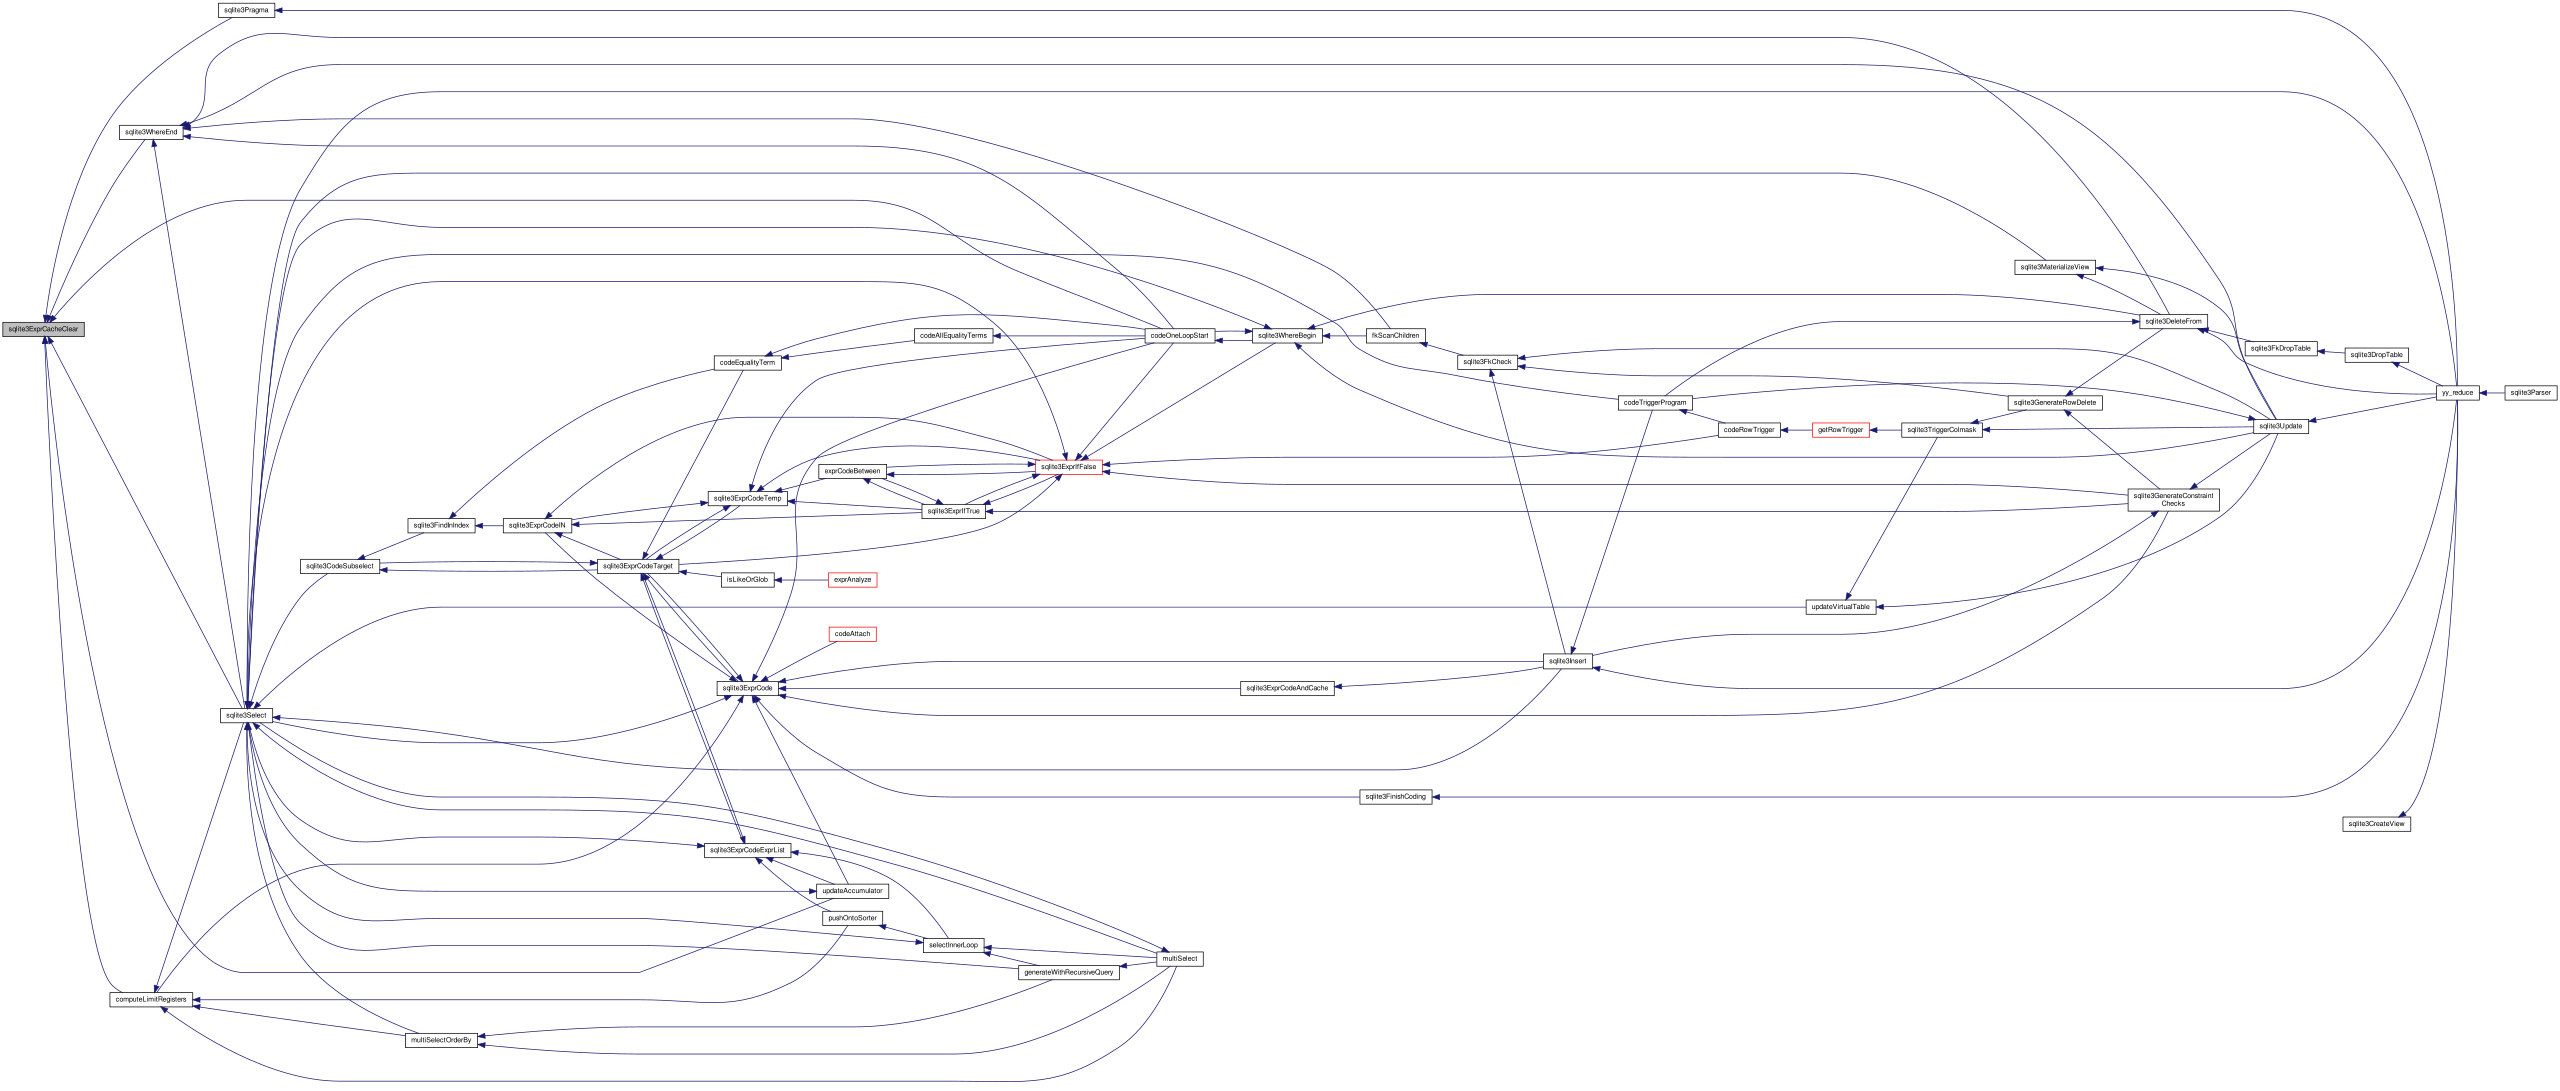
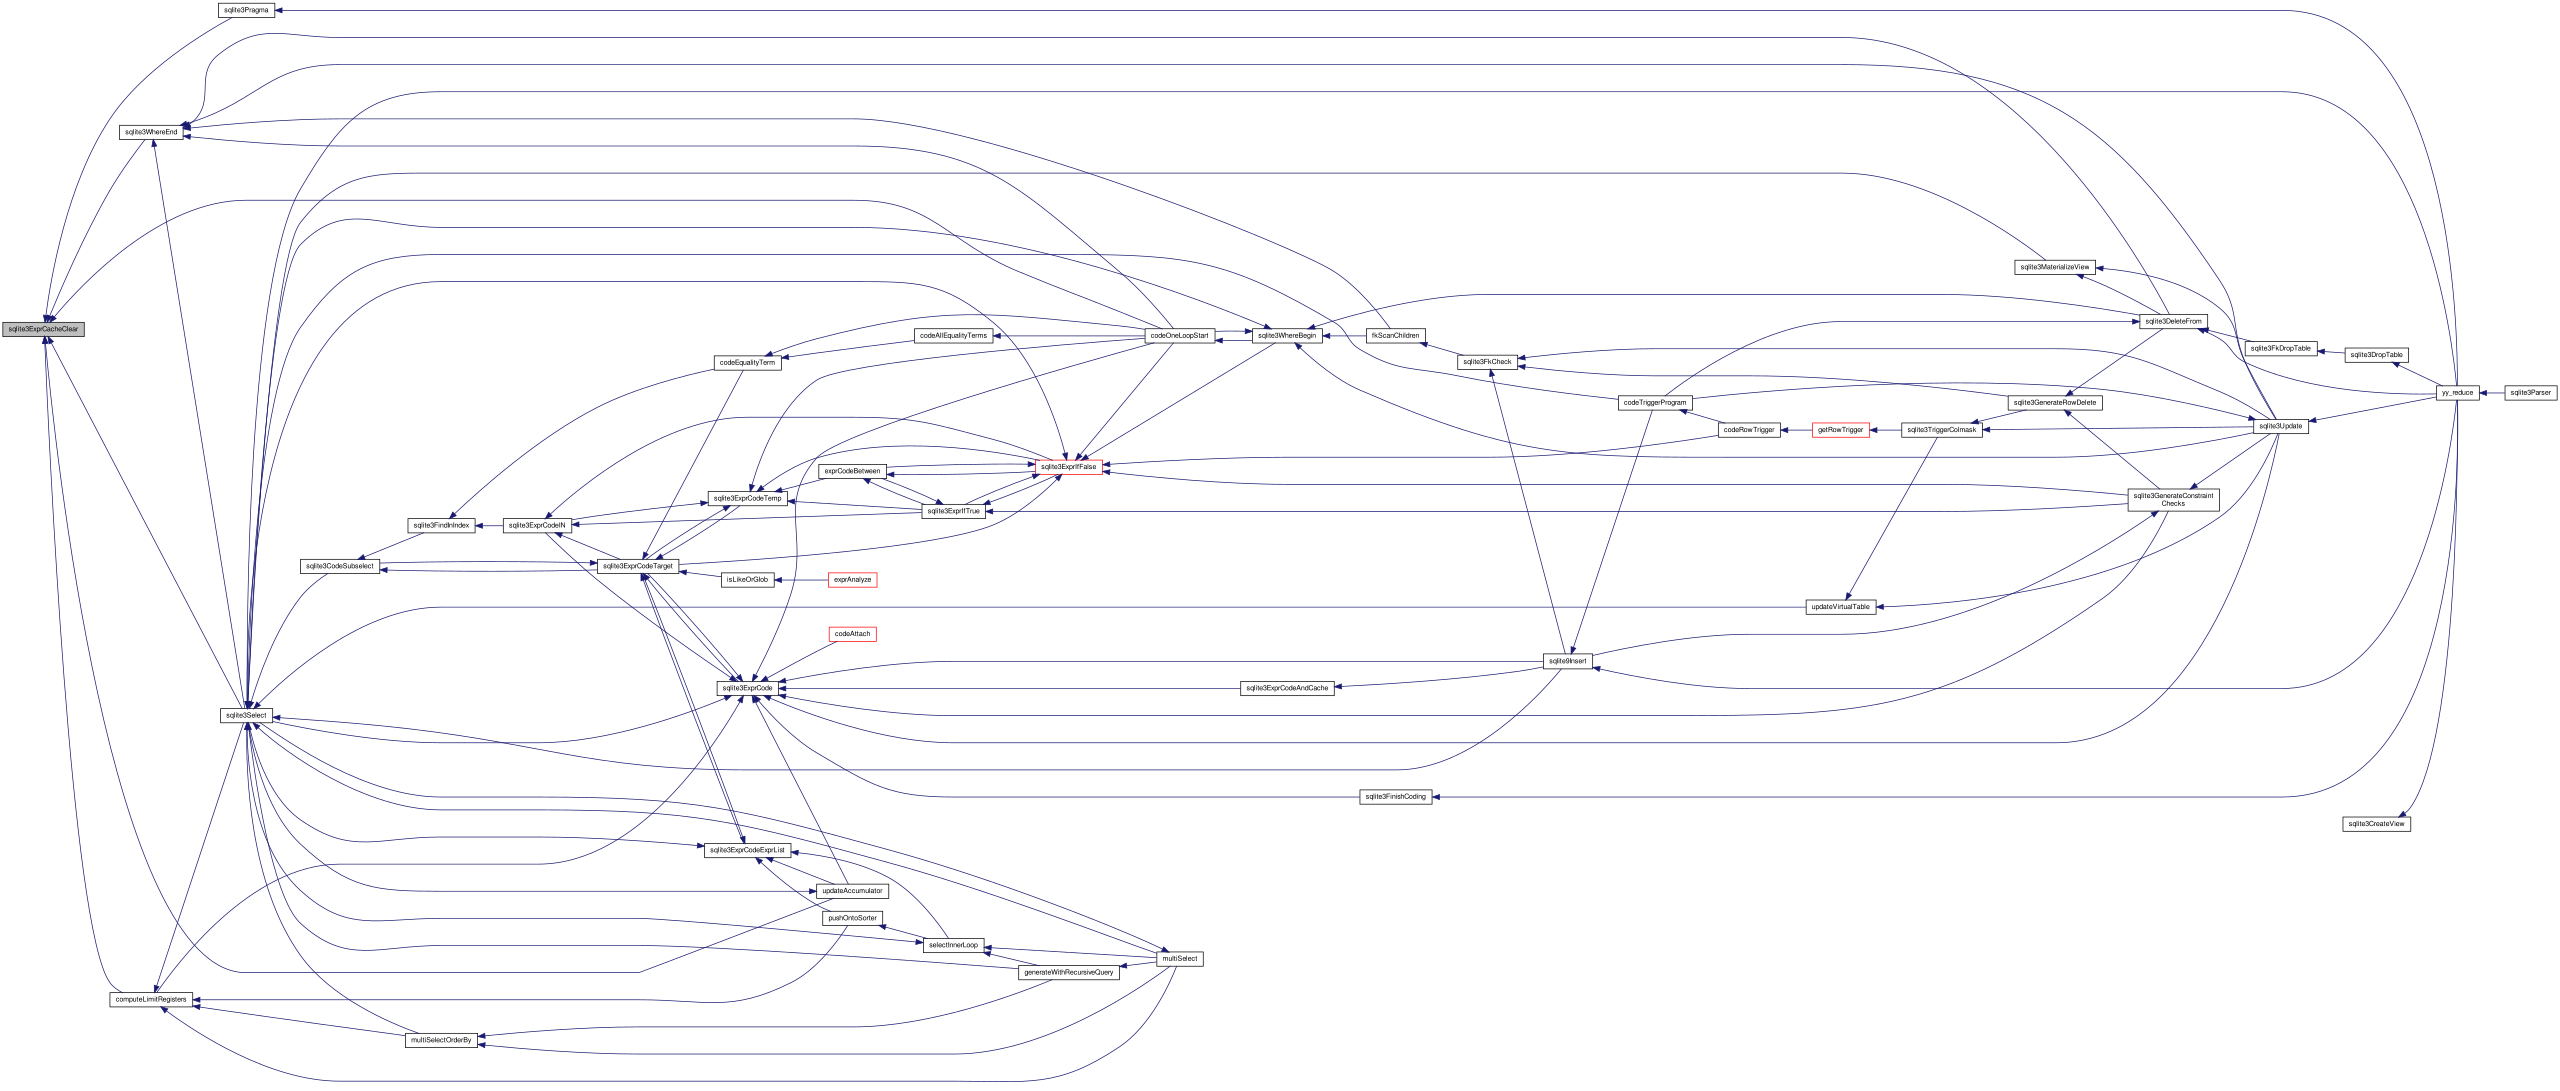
node "sqlite3Insert": label "sqlite3Insert" -> "sqlite9Insert"
edge "sqlite3Update" -> "sqlite3ExprCode": added
